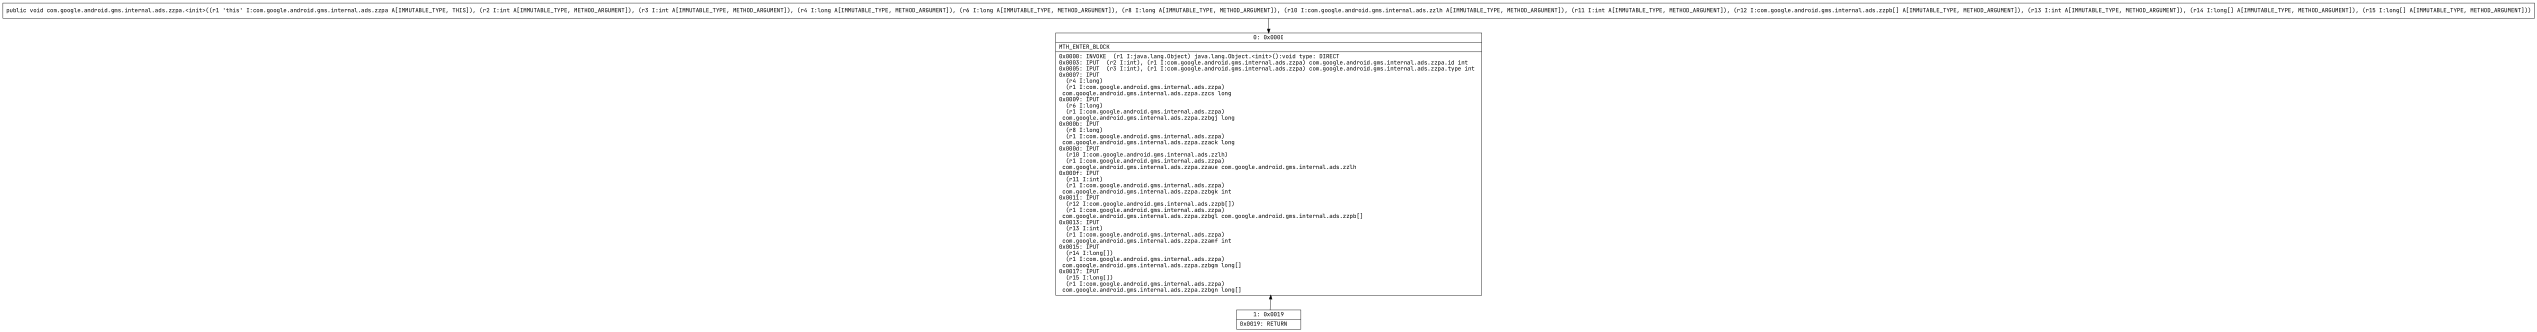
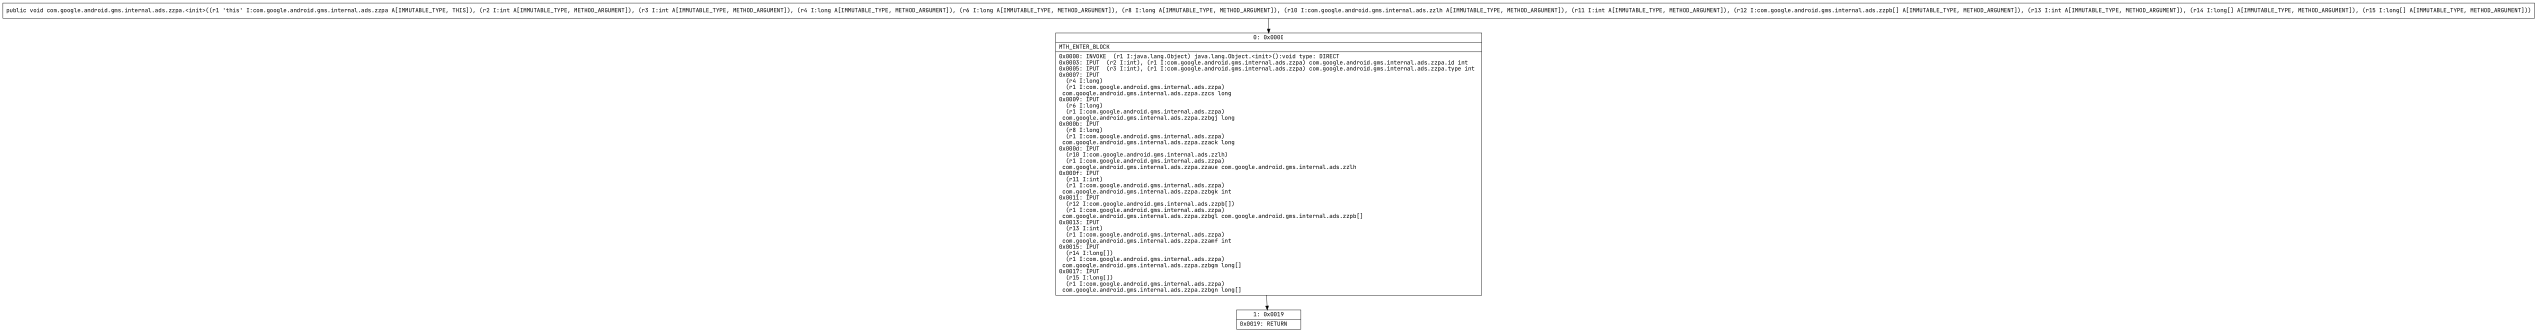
edge "1: 0x0019" -> "0: 0x0000": reversed
